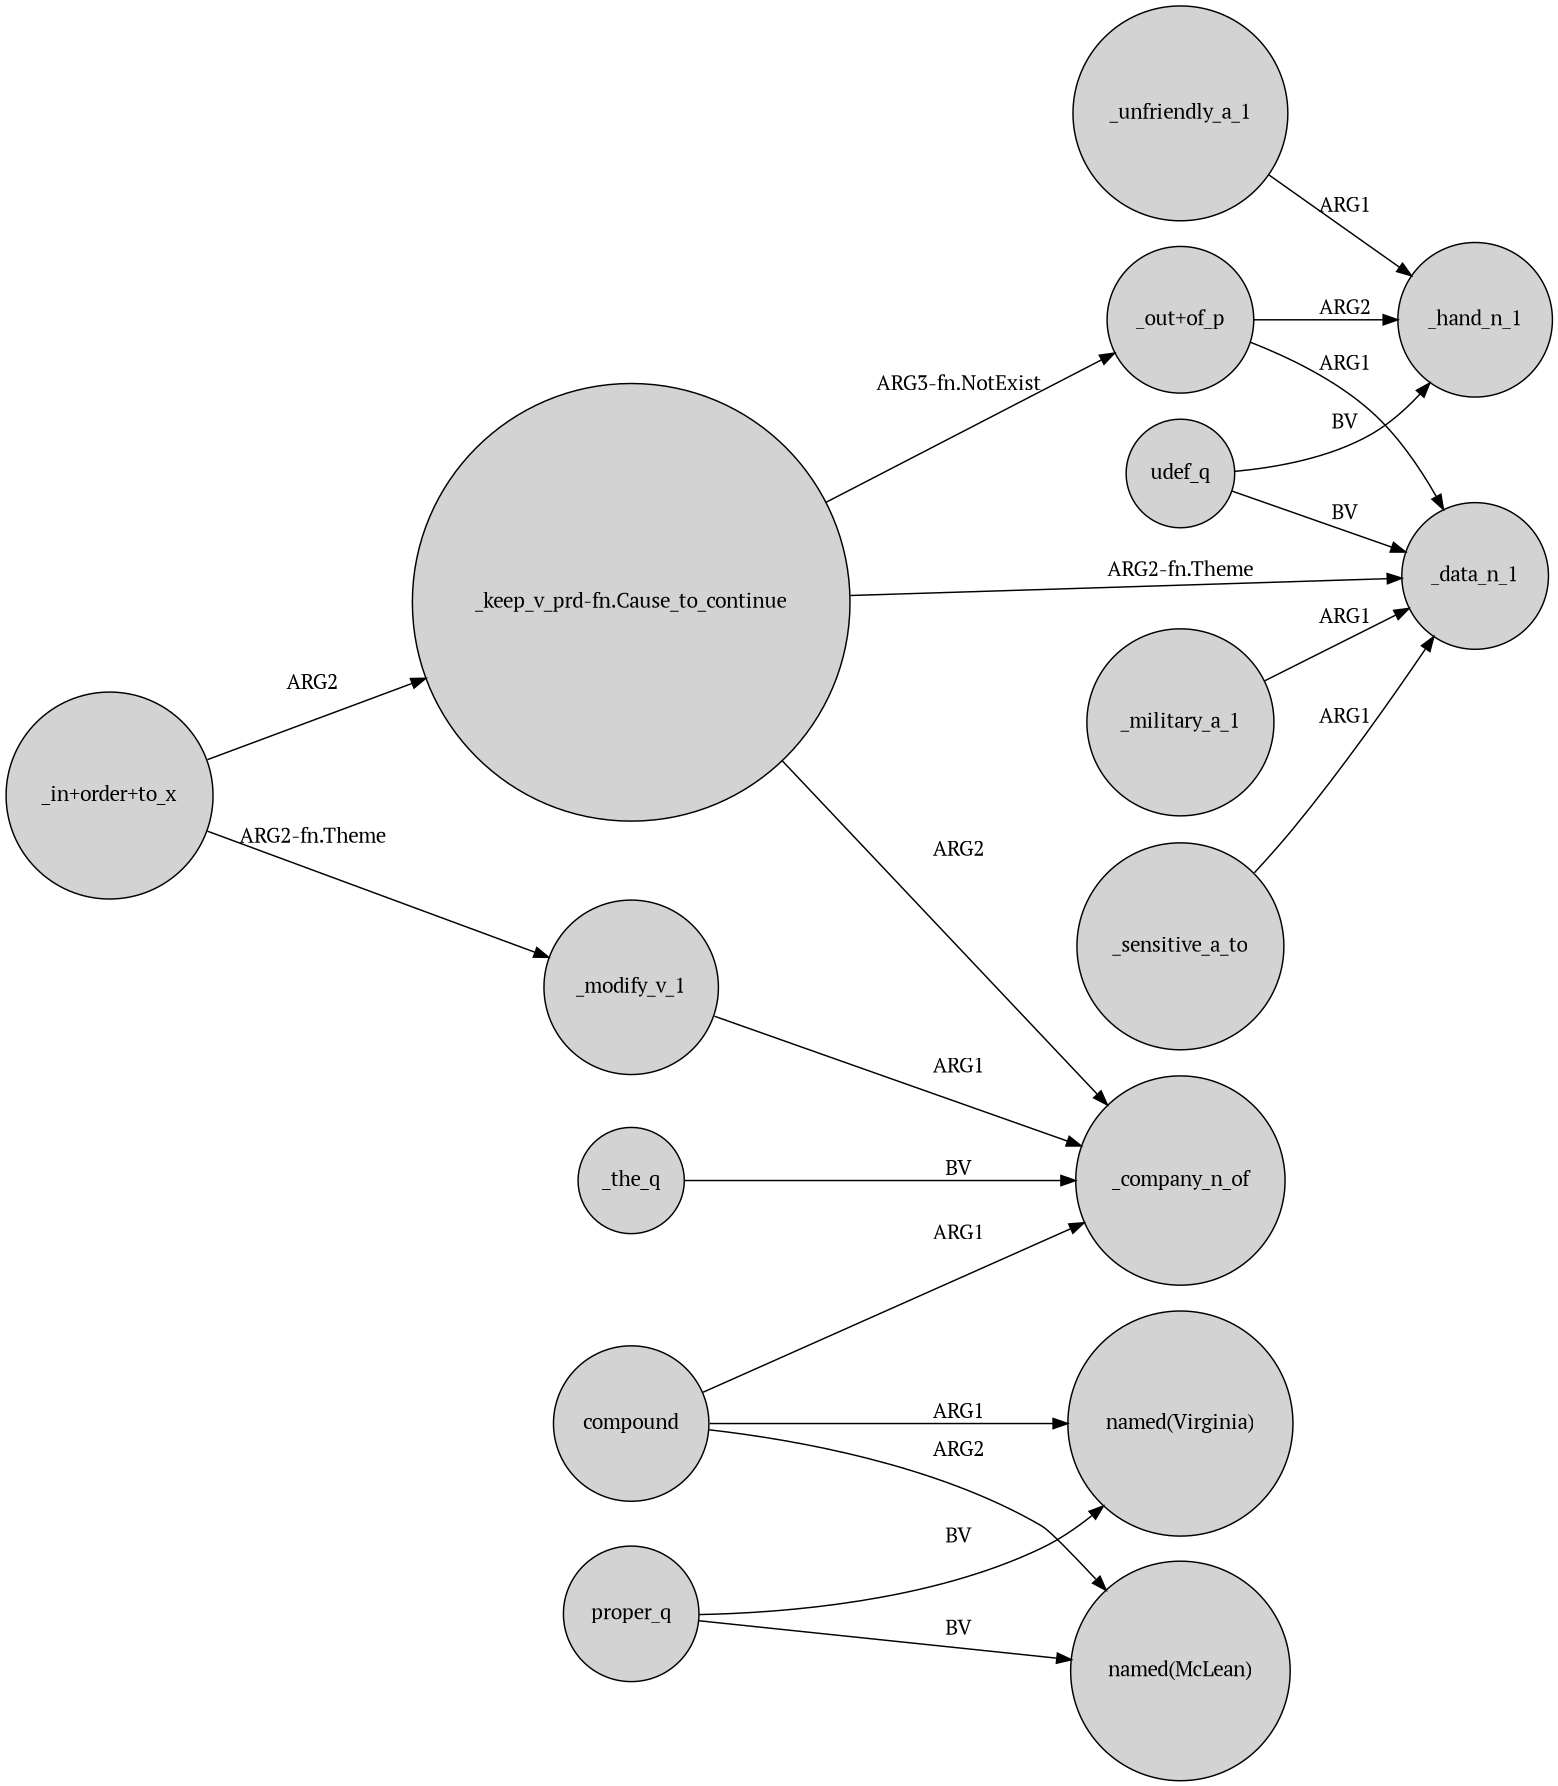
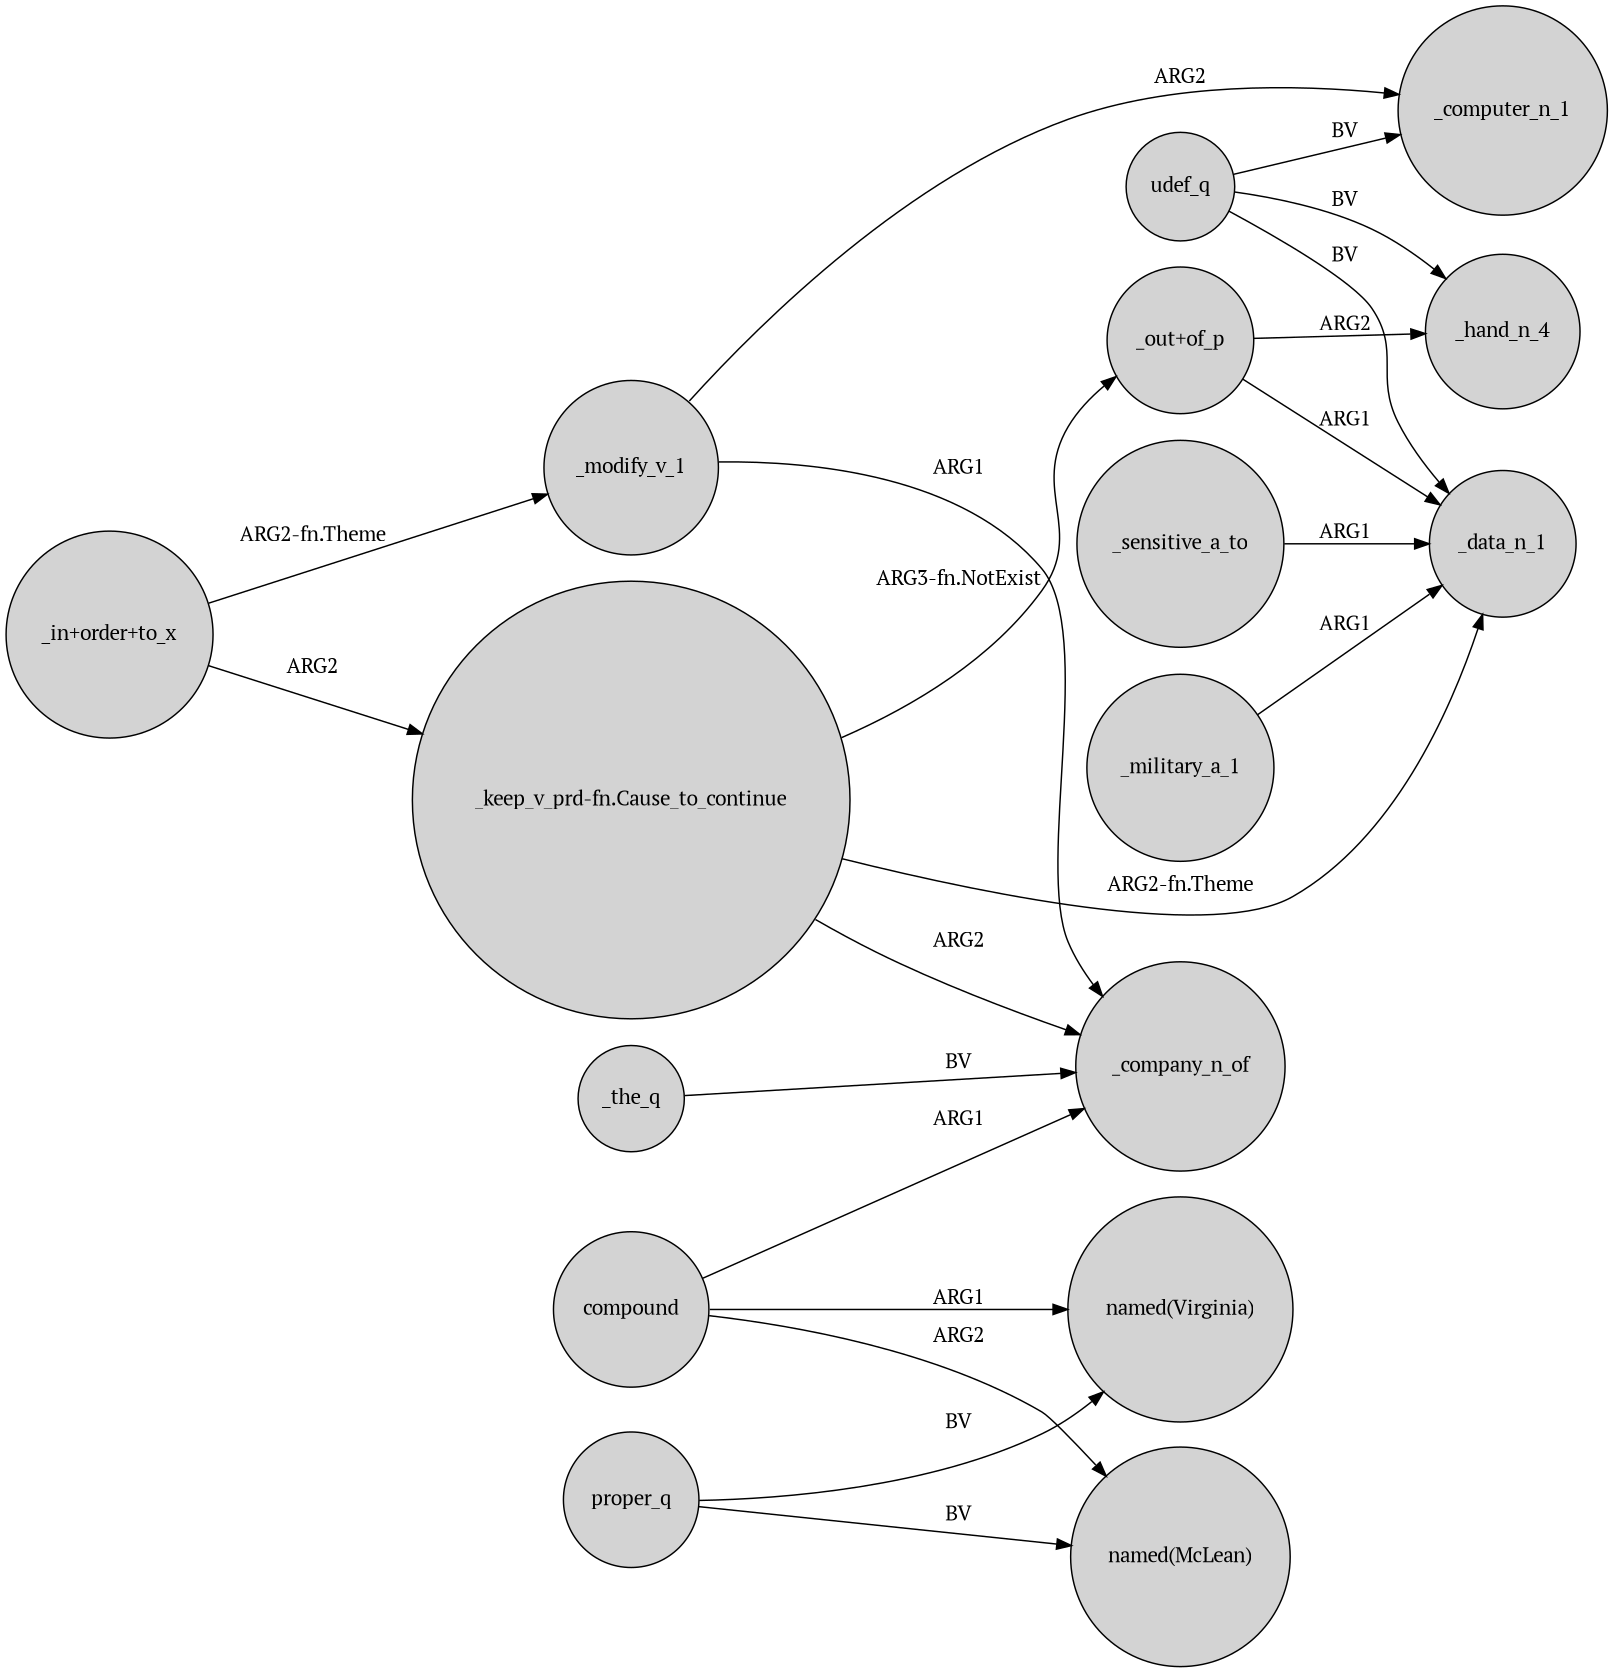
node "_computer_n_1": added
node "_unfriendly_a_1": removed
node "_hand_n_1": label "_hand_n_1" -> "_hand_n_4"
